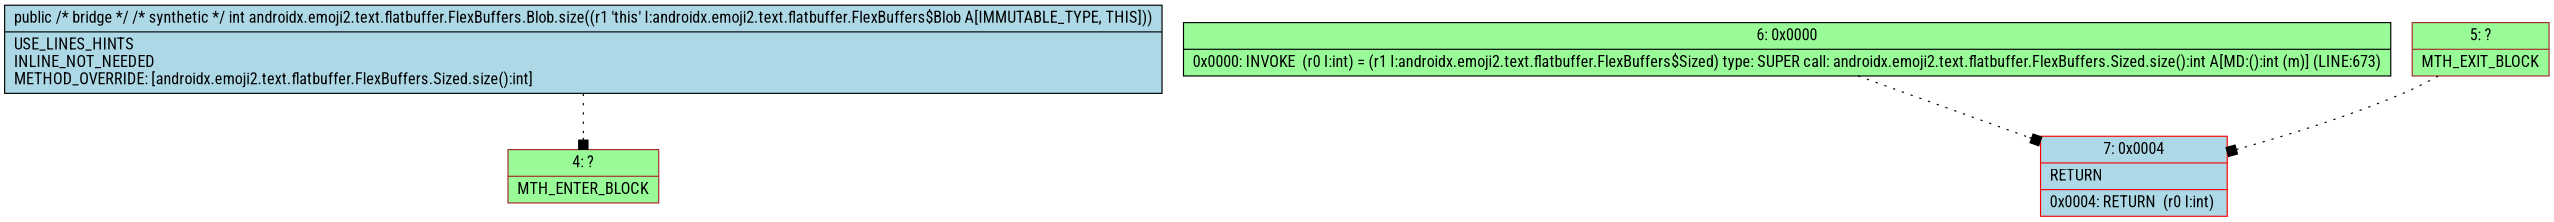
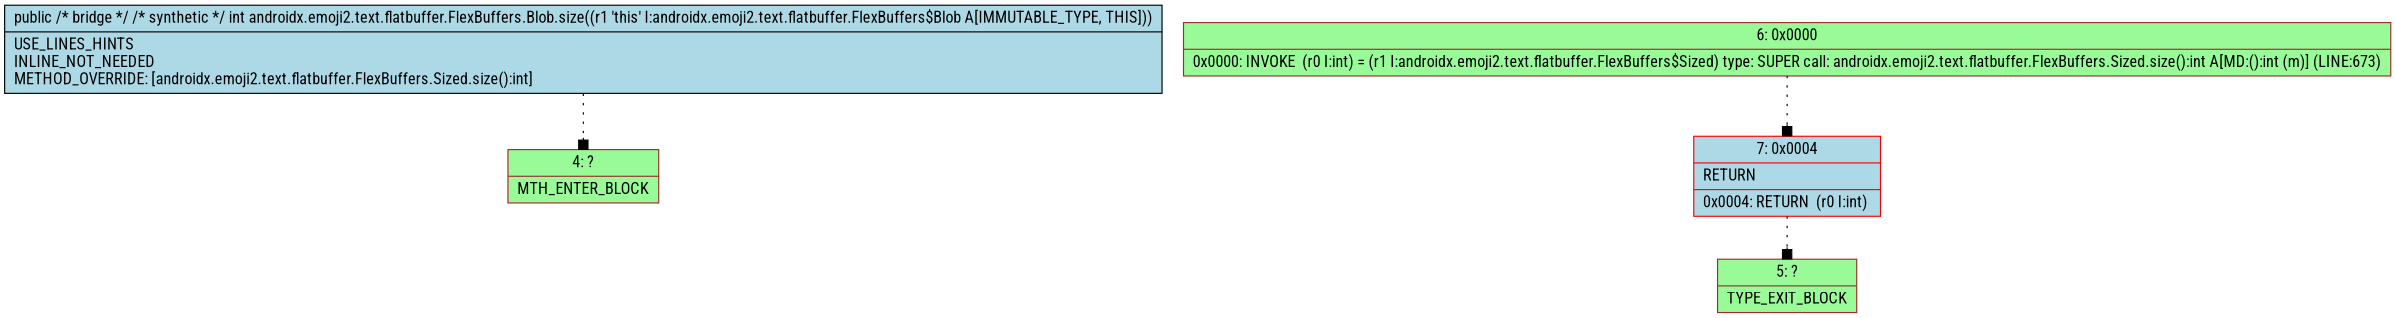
node "6: 0x0000": color black -> brown
node "5: ?": text "MTH_EXIT_BLOCK" -> "TYPE_EXIT_BLOCK"
edge "5: ?" -> "7: 0x0004": reversed
